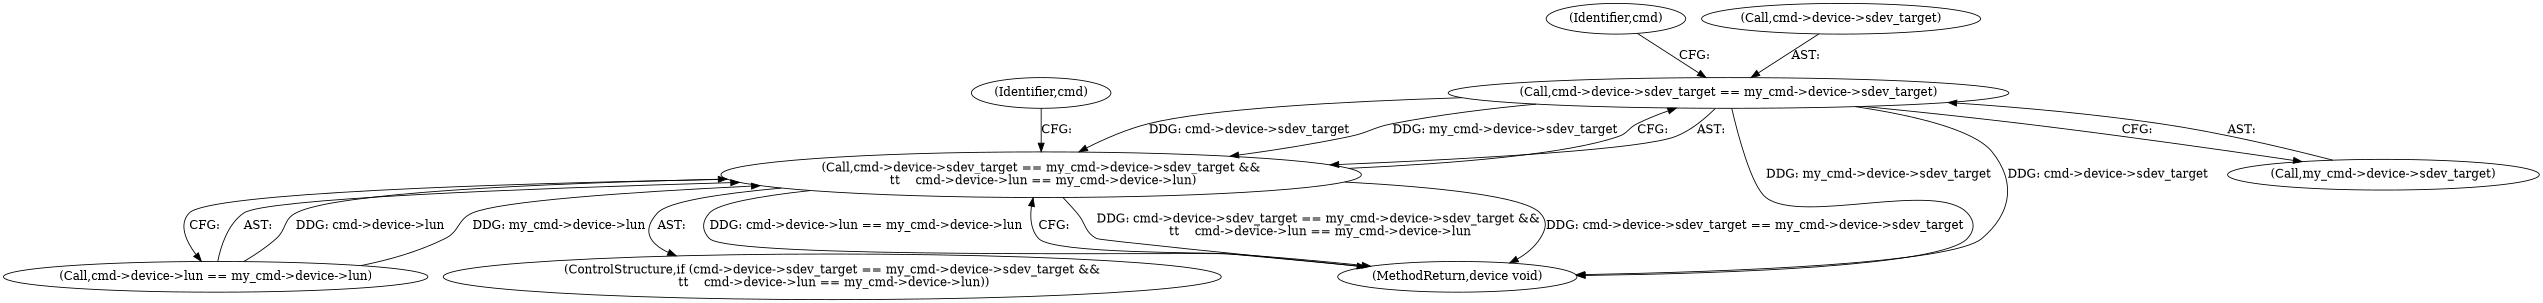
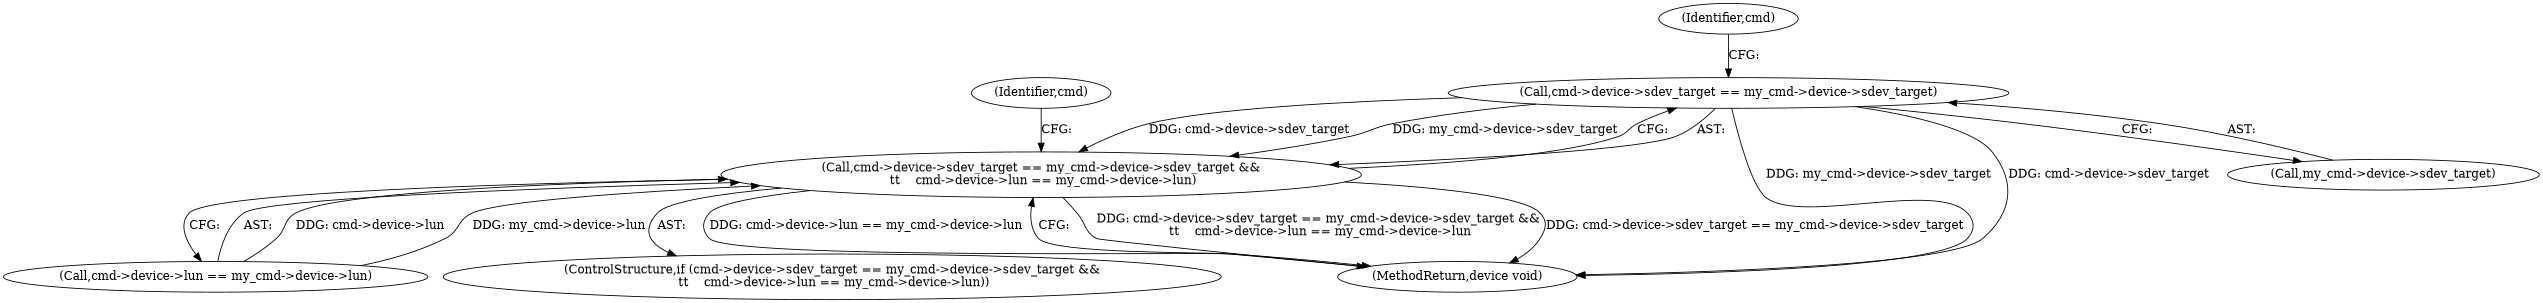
node "(Call,cmd->device->sdev_target)": removed
